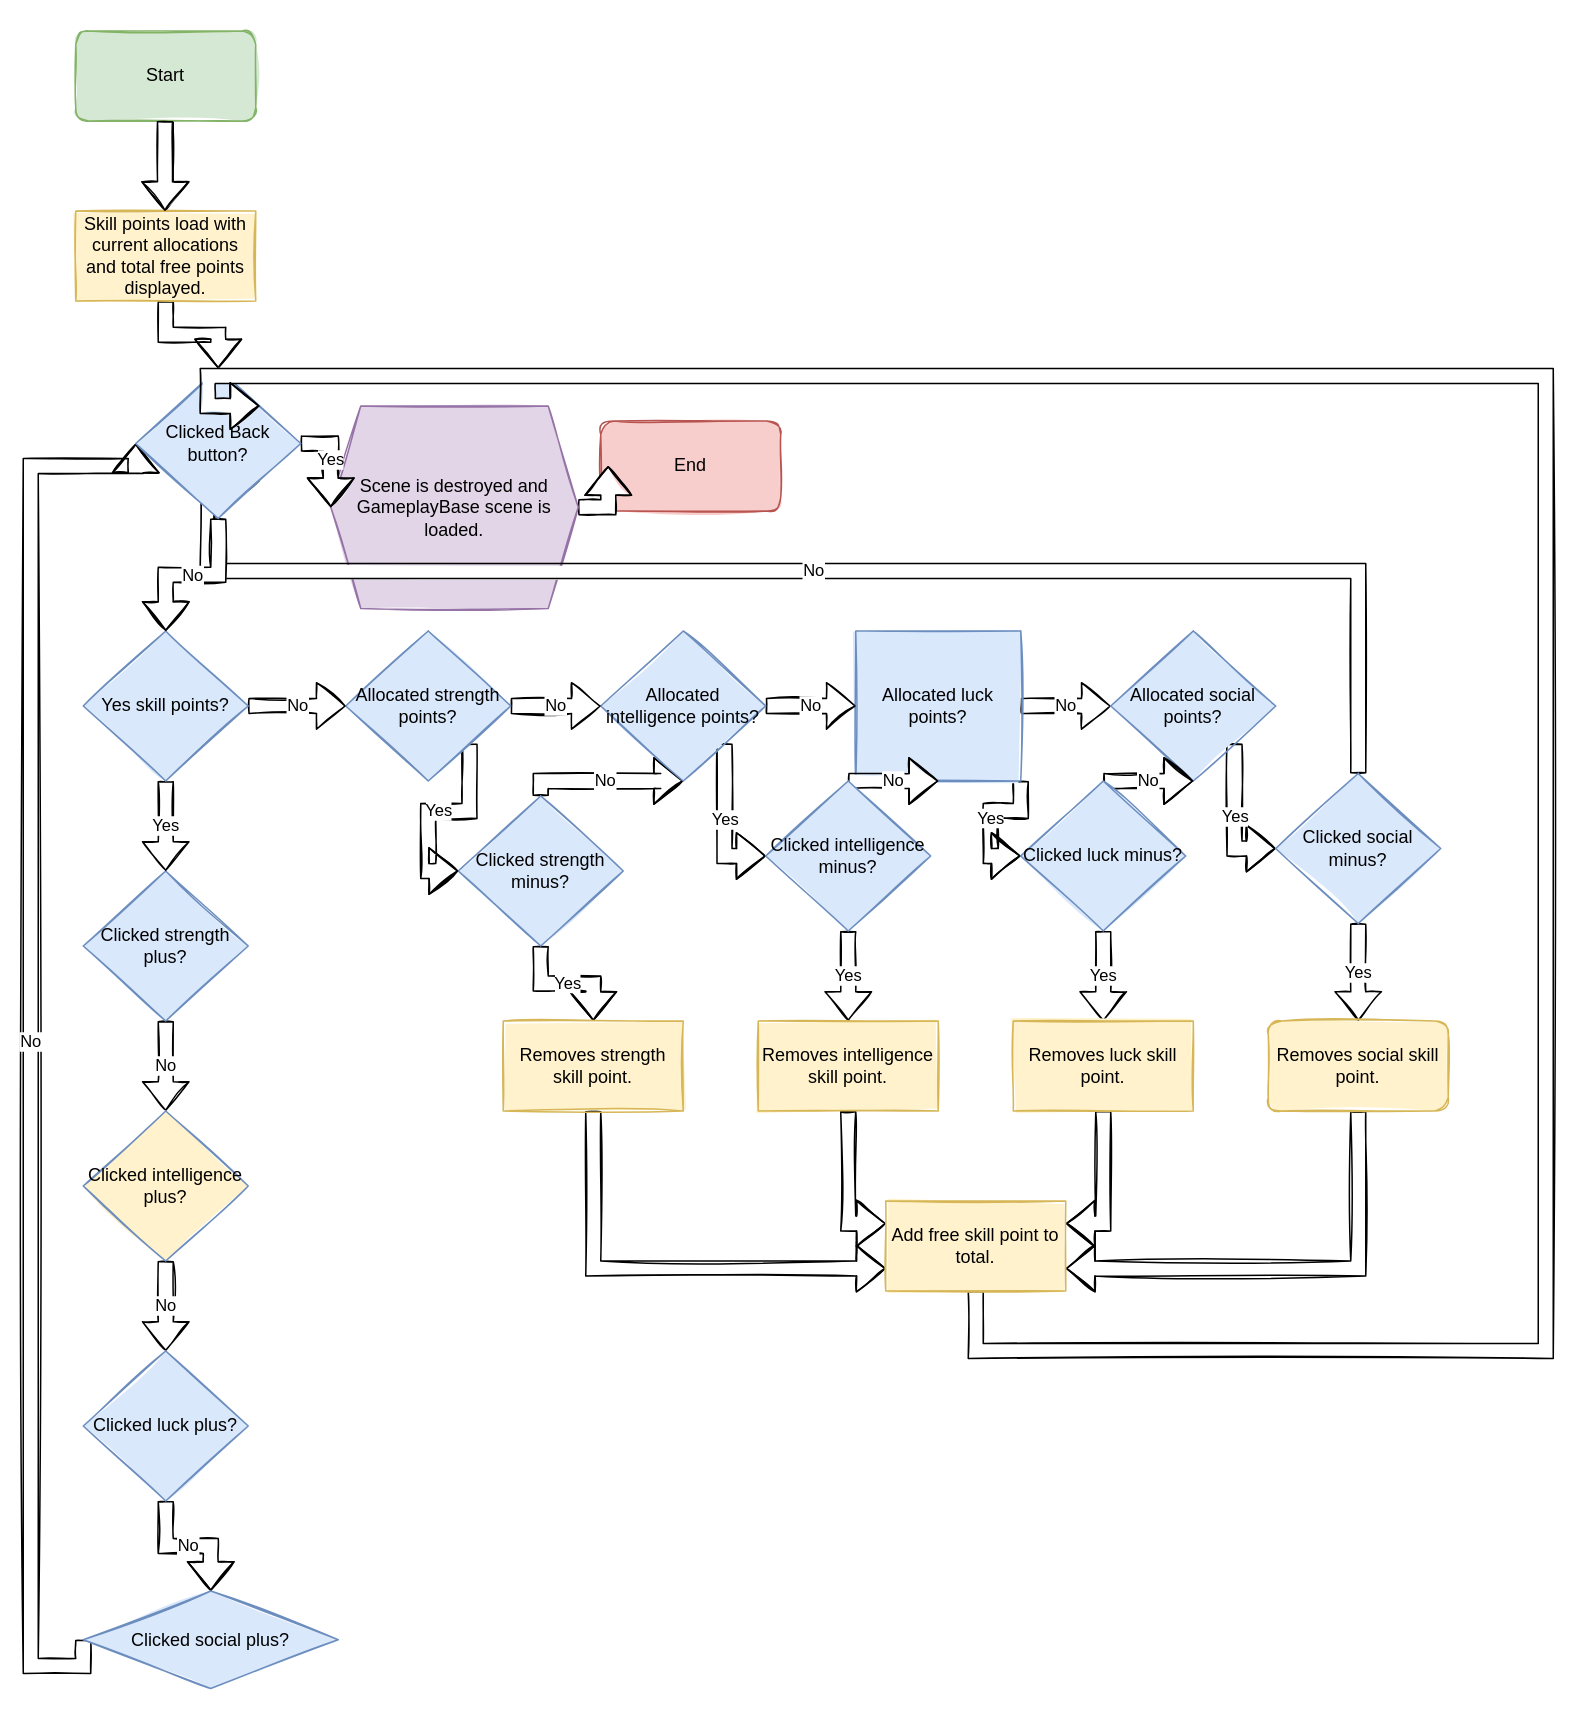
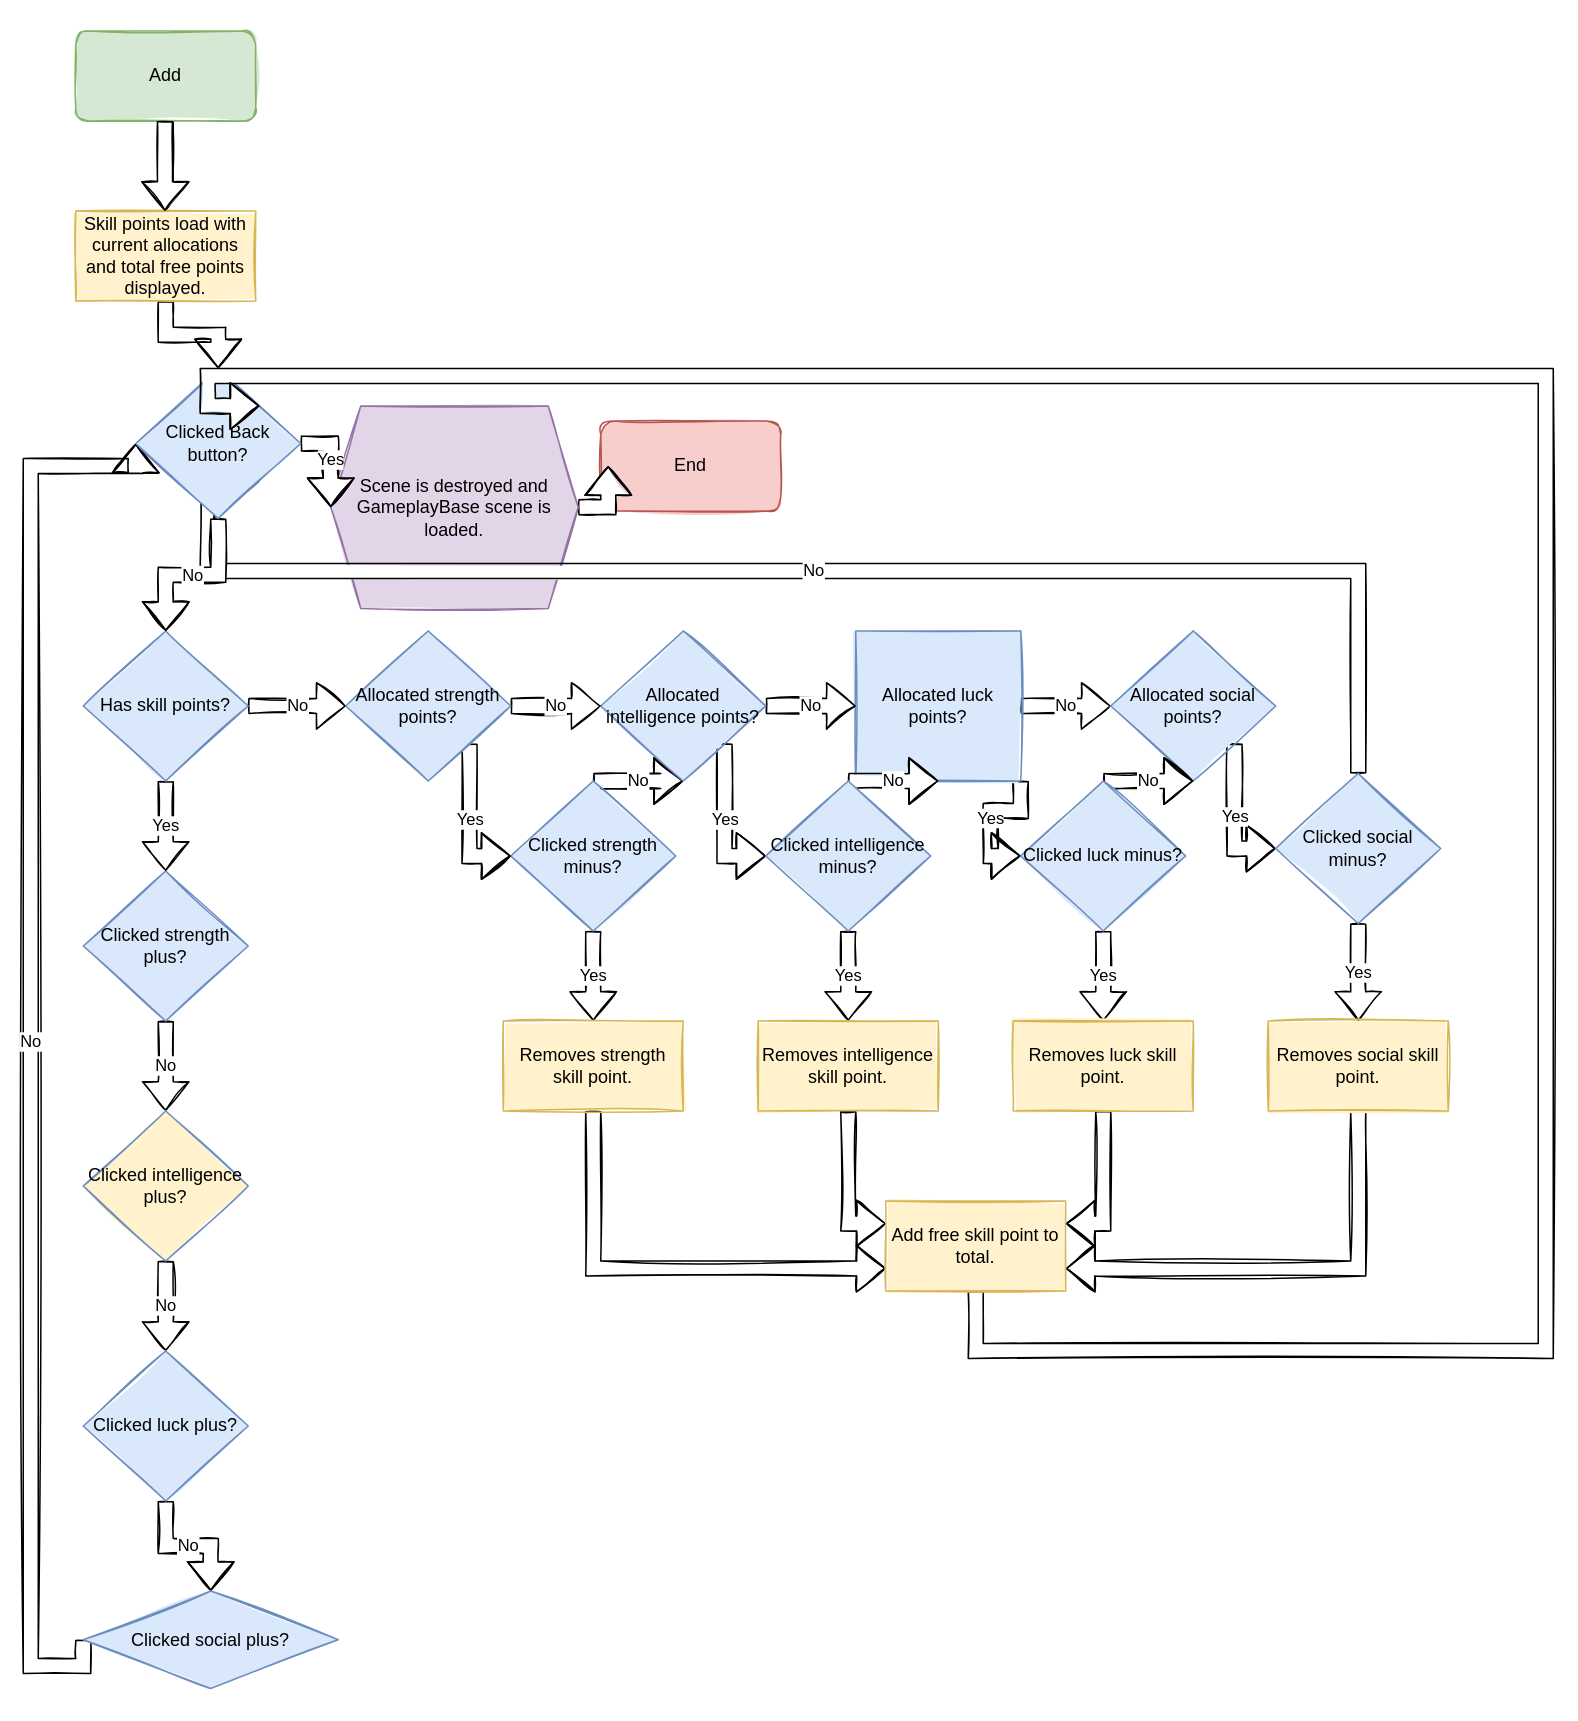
node "Start": label "Start" -> "Add"
node "Yes skill points?": label "Yes skill points?" -> "Has skill points?"
node "Clicked strength minus?": moved (541, 871) -> (593, 856)
node "Removes social skill point.": shape rounded rectangle -> rectangle
